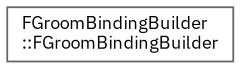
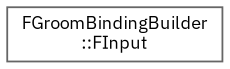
node "FGroomBindingBuilder ::FGroomBindingBuilder": label "FGroomBindingBuilder ::FGroomBindingBuilder" -> "FGroomBindingBuilder ::FInput"
